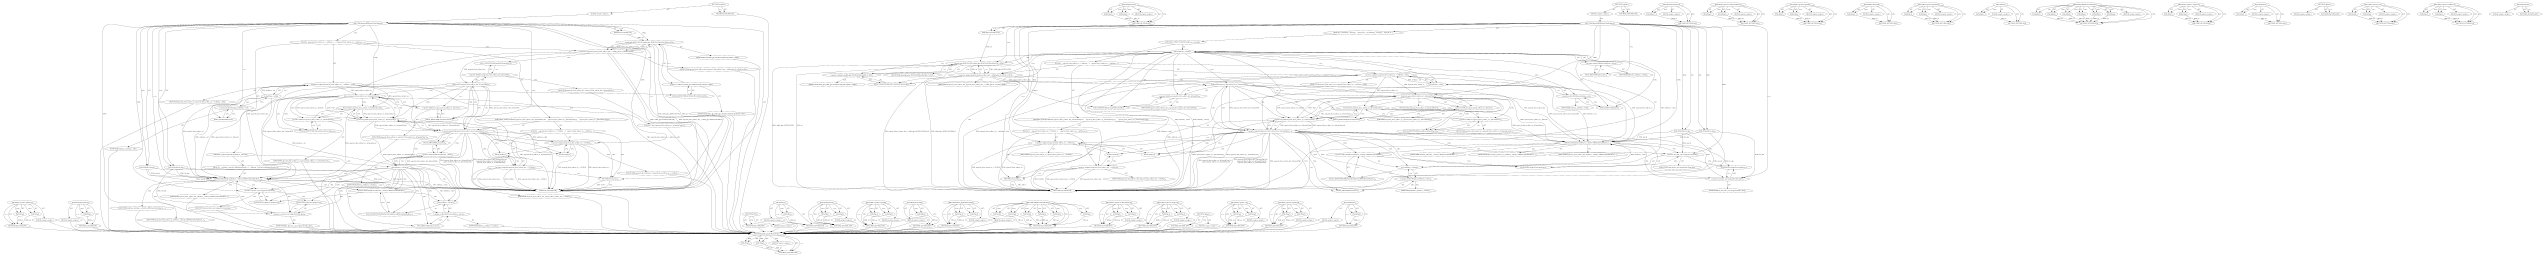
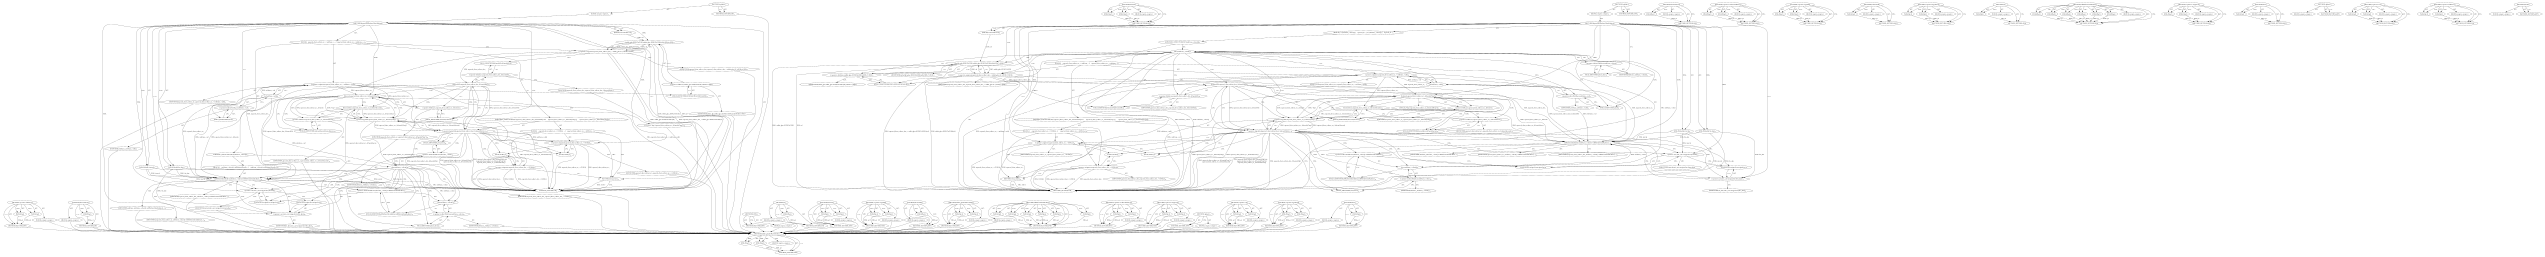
node "<(IDENTIFIER,url,webkit_glue::KURLToGURL(url))<SUB>6</SUB>>": removed
